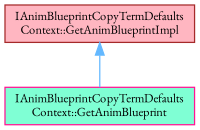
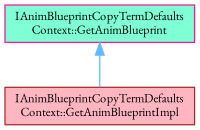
edge "IAnimBlueprintCopyTermDefaults Context::GetAnimBlueprint" -> "IAnimBlueprintCopyTermDefaults Context::GetAnimBlueprintImpl": reversed
